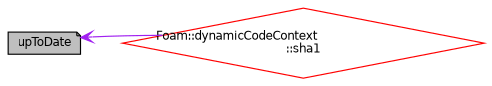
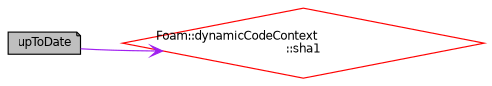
edge "Foam::dynamicCodeContext ::sha1" -> "upToDate": reversed
